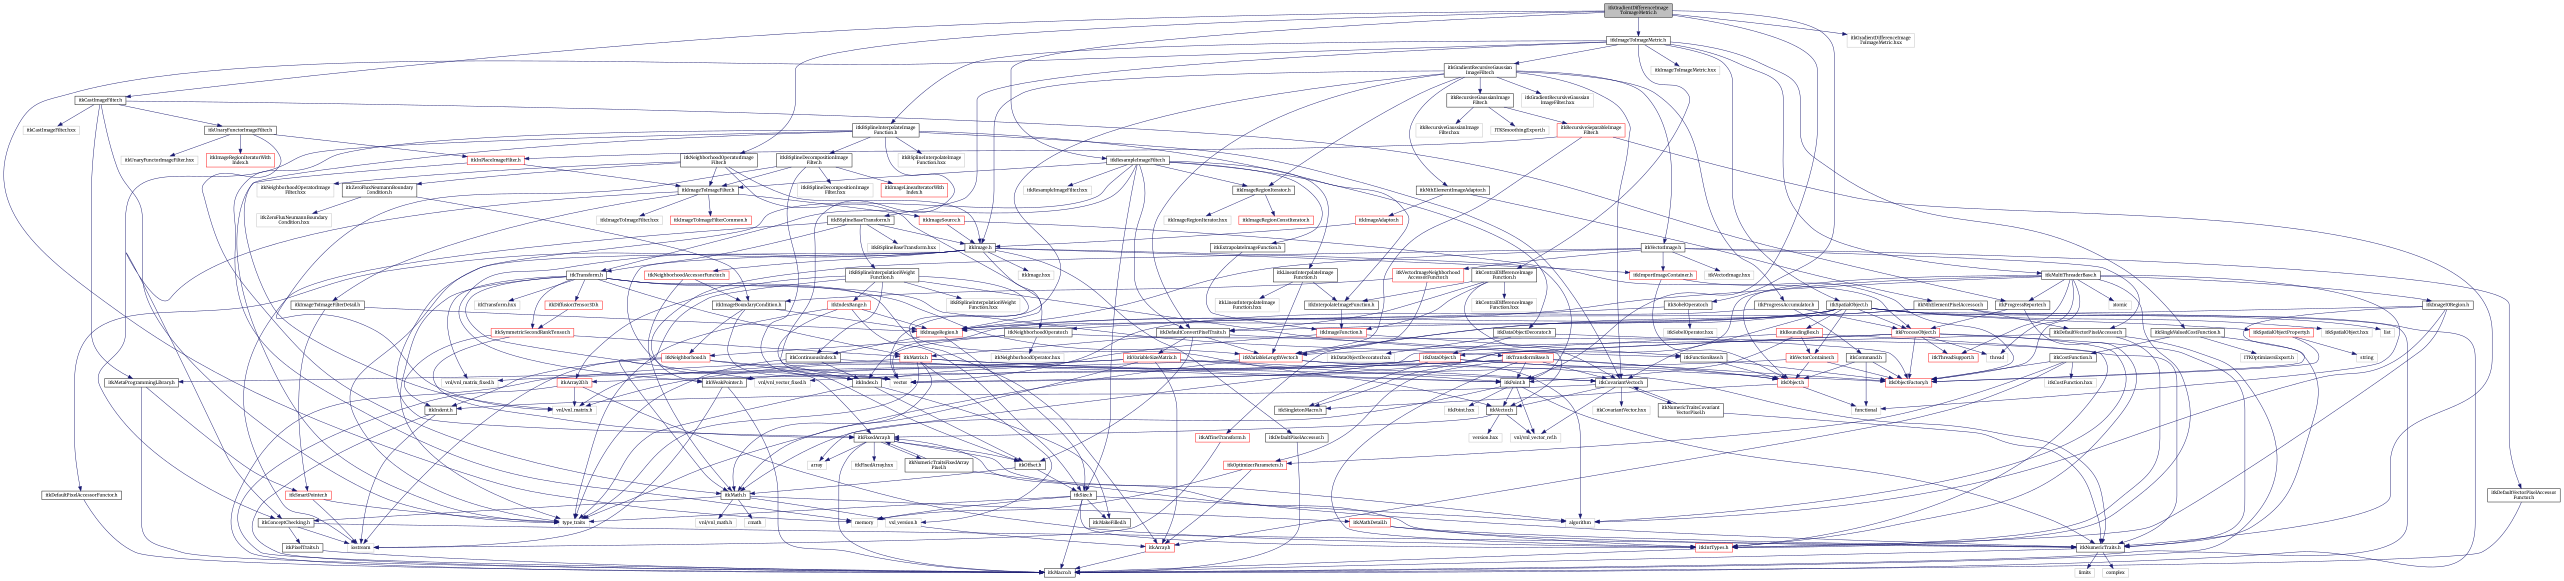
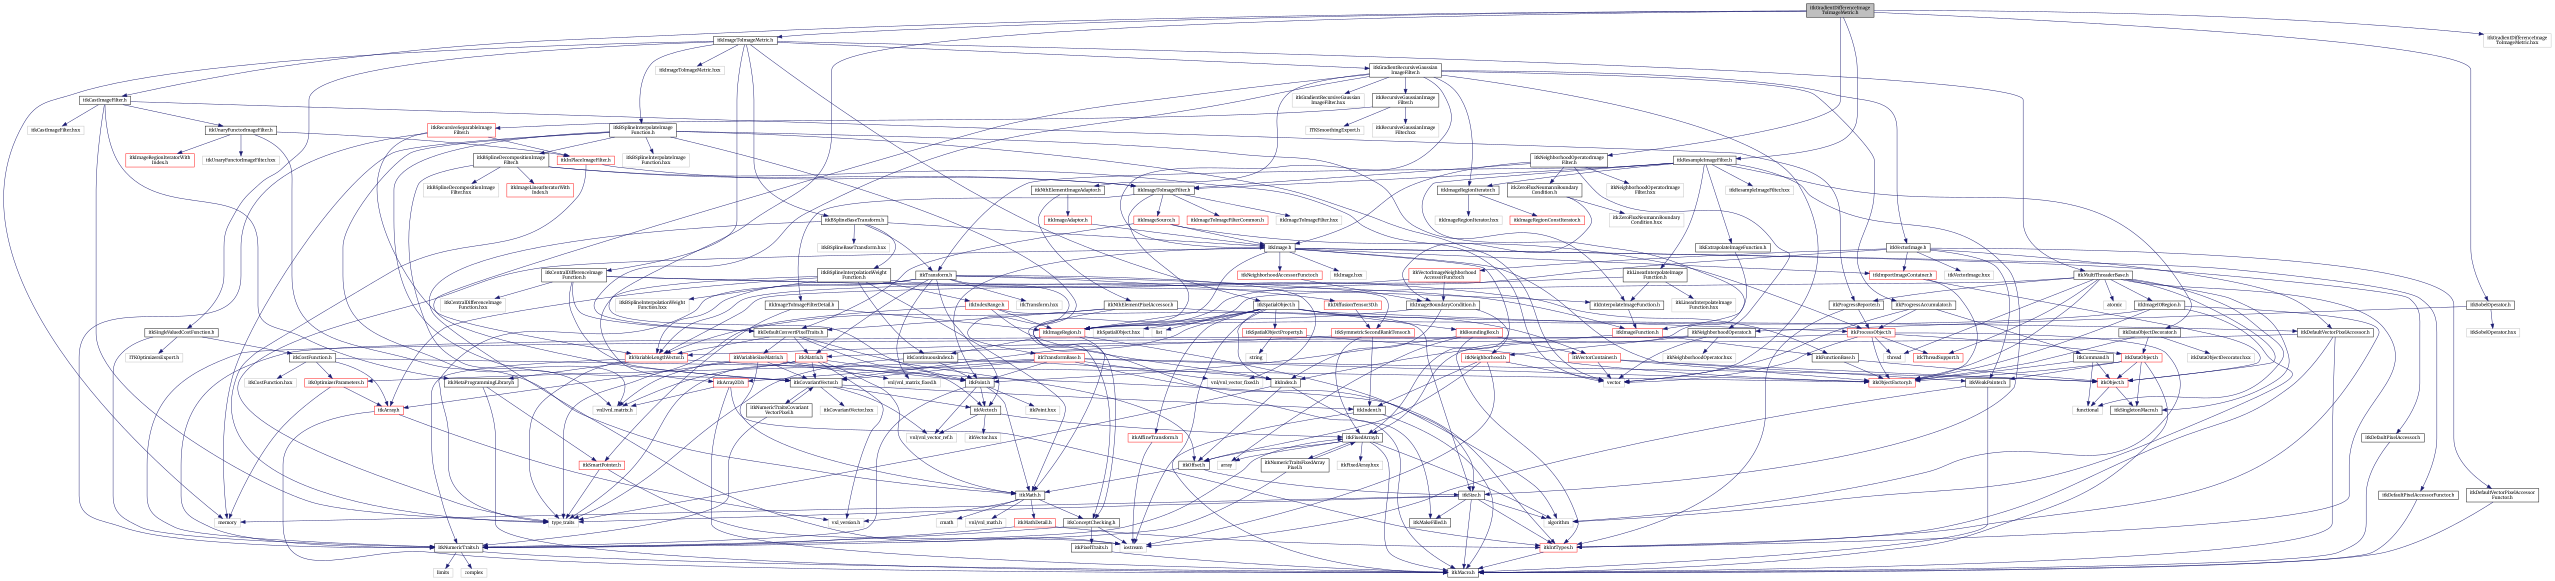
edge "itkResampleImageFilter.h" -> "itkDefaultConvertPixelTraits.h": now "itkImageSource.h" -> "itkDefaultConvertPixelTraits.h"
edge "itkNeighborhoodAccessorFunctor.h" -> "itkMath.h": now "itkImageRegion.h" -> "itkMath.h"
node "version.hxx": label "version.hxx" -> "itkVector.hxx"
edge "vxl_version.h" -> "itkArray.h": reversed
